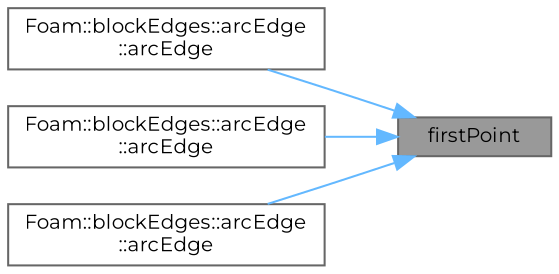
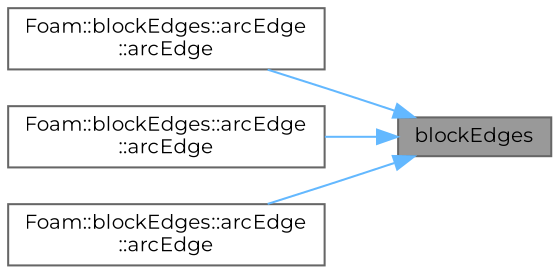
node "firstPoint": label "firstPoint" -> "blockEdges"
